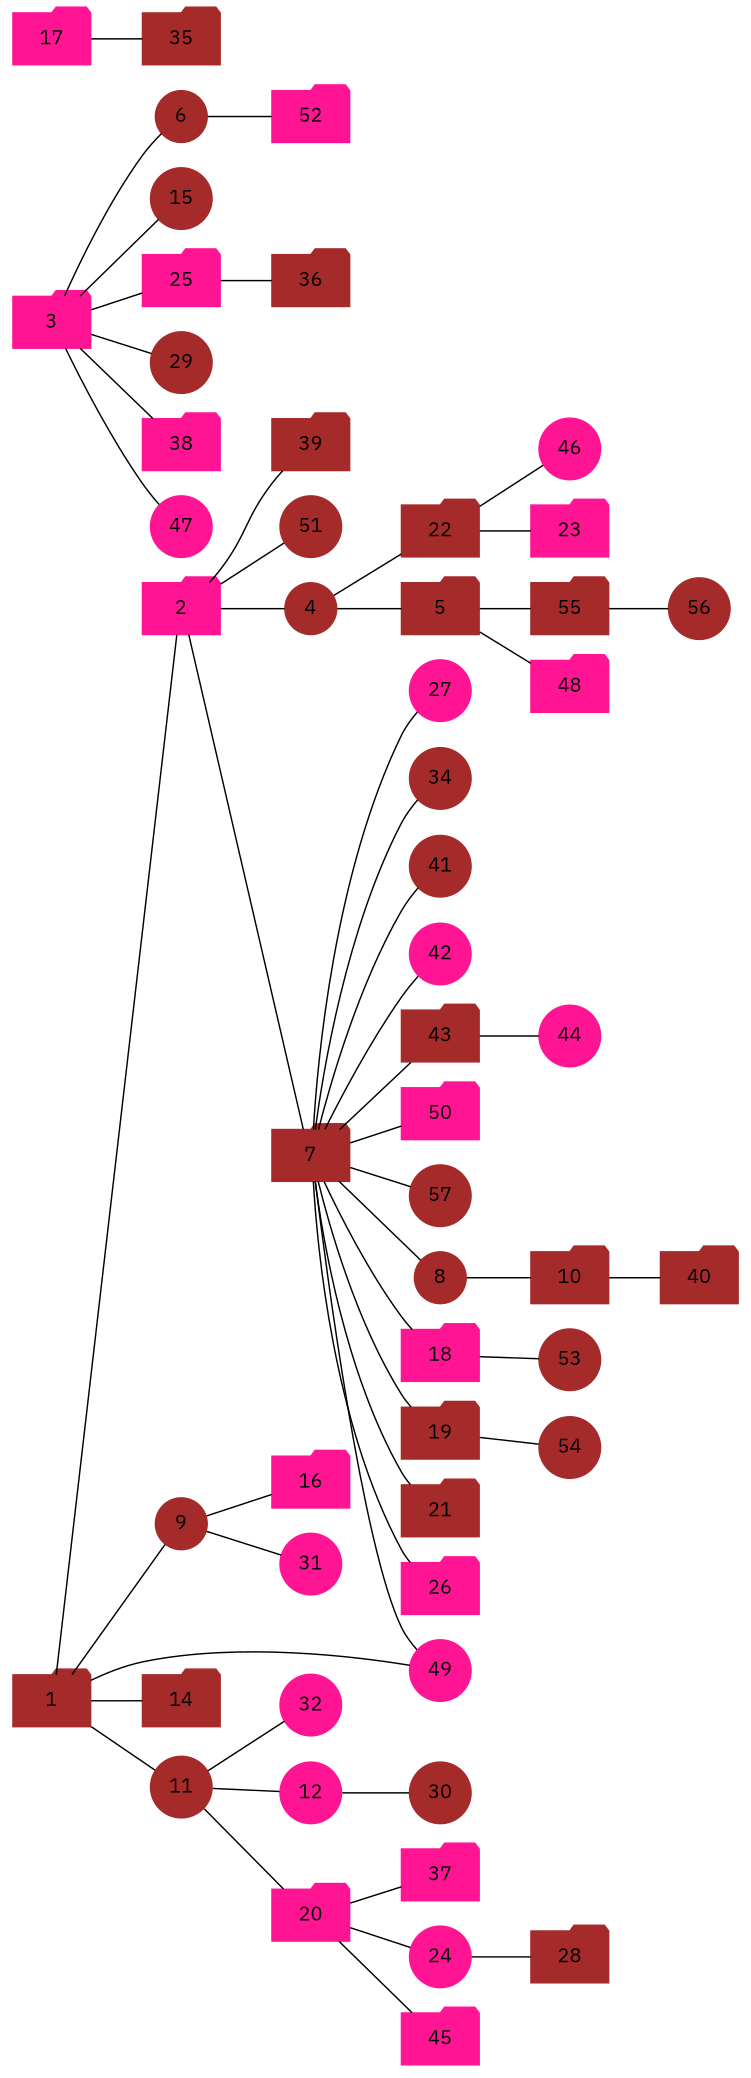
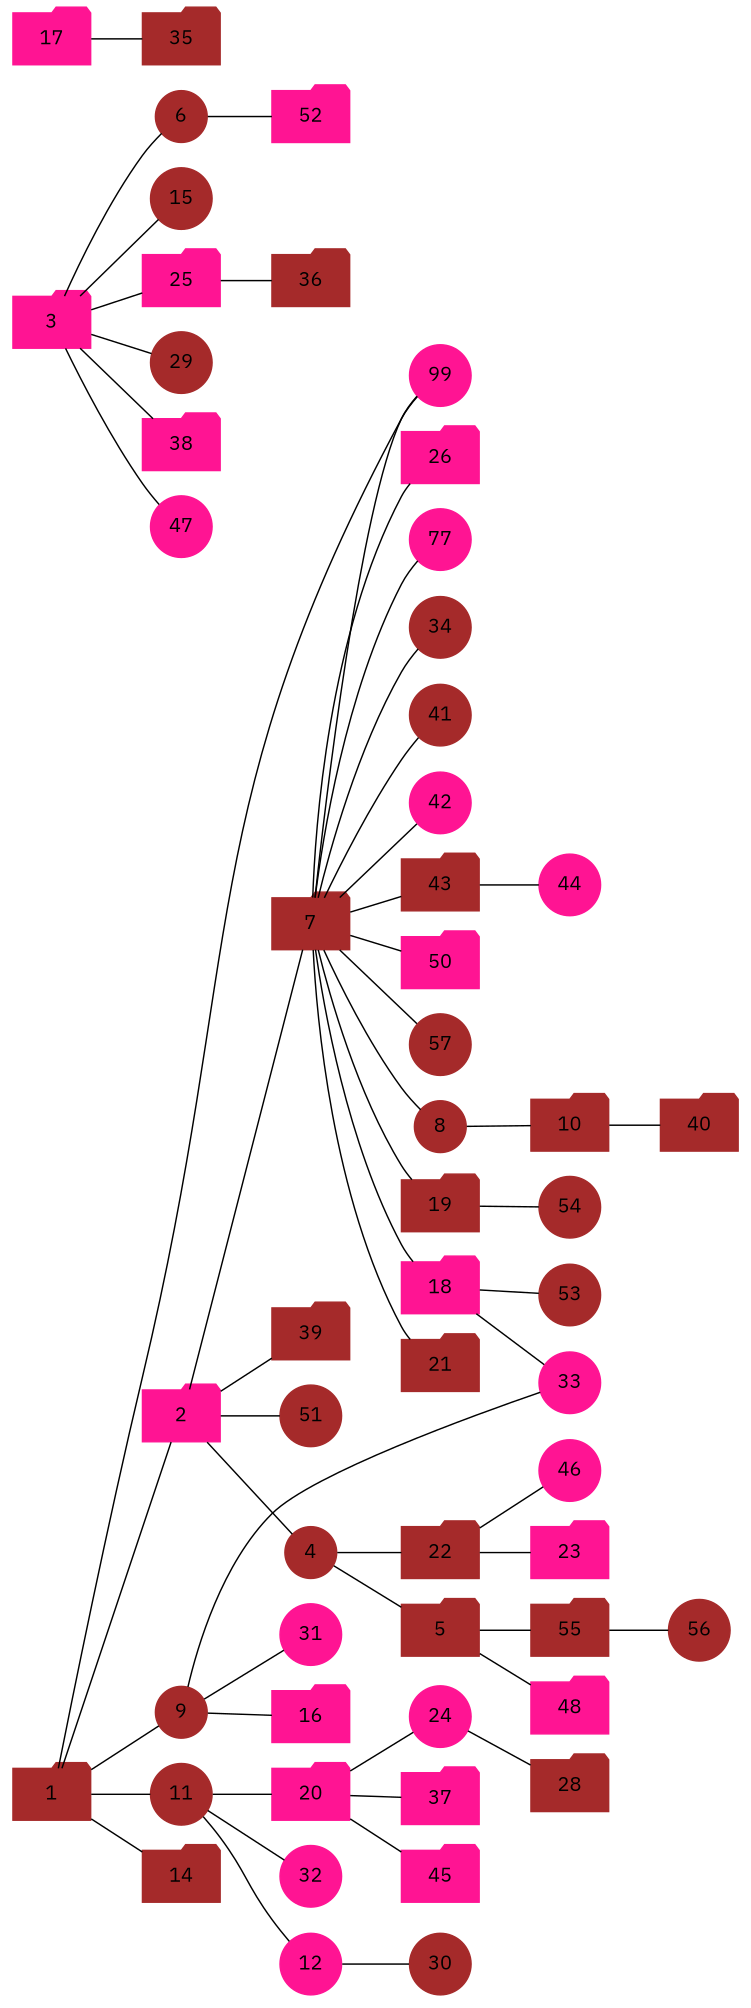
node "27": label "27" -> "77"
node "33": added
node "49": label "49" -> "99"
